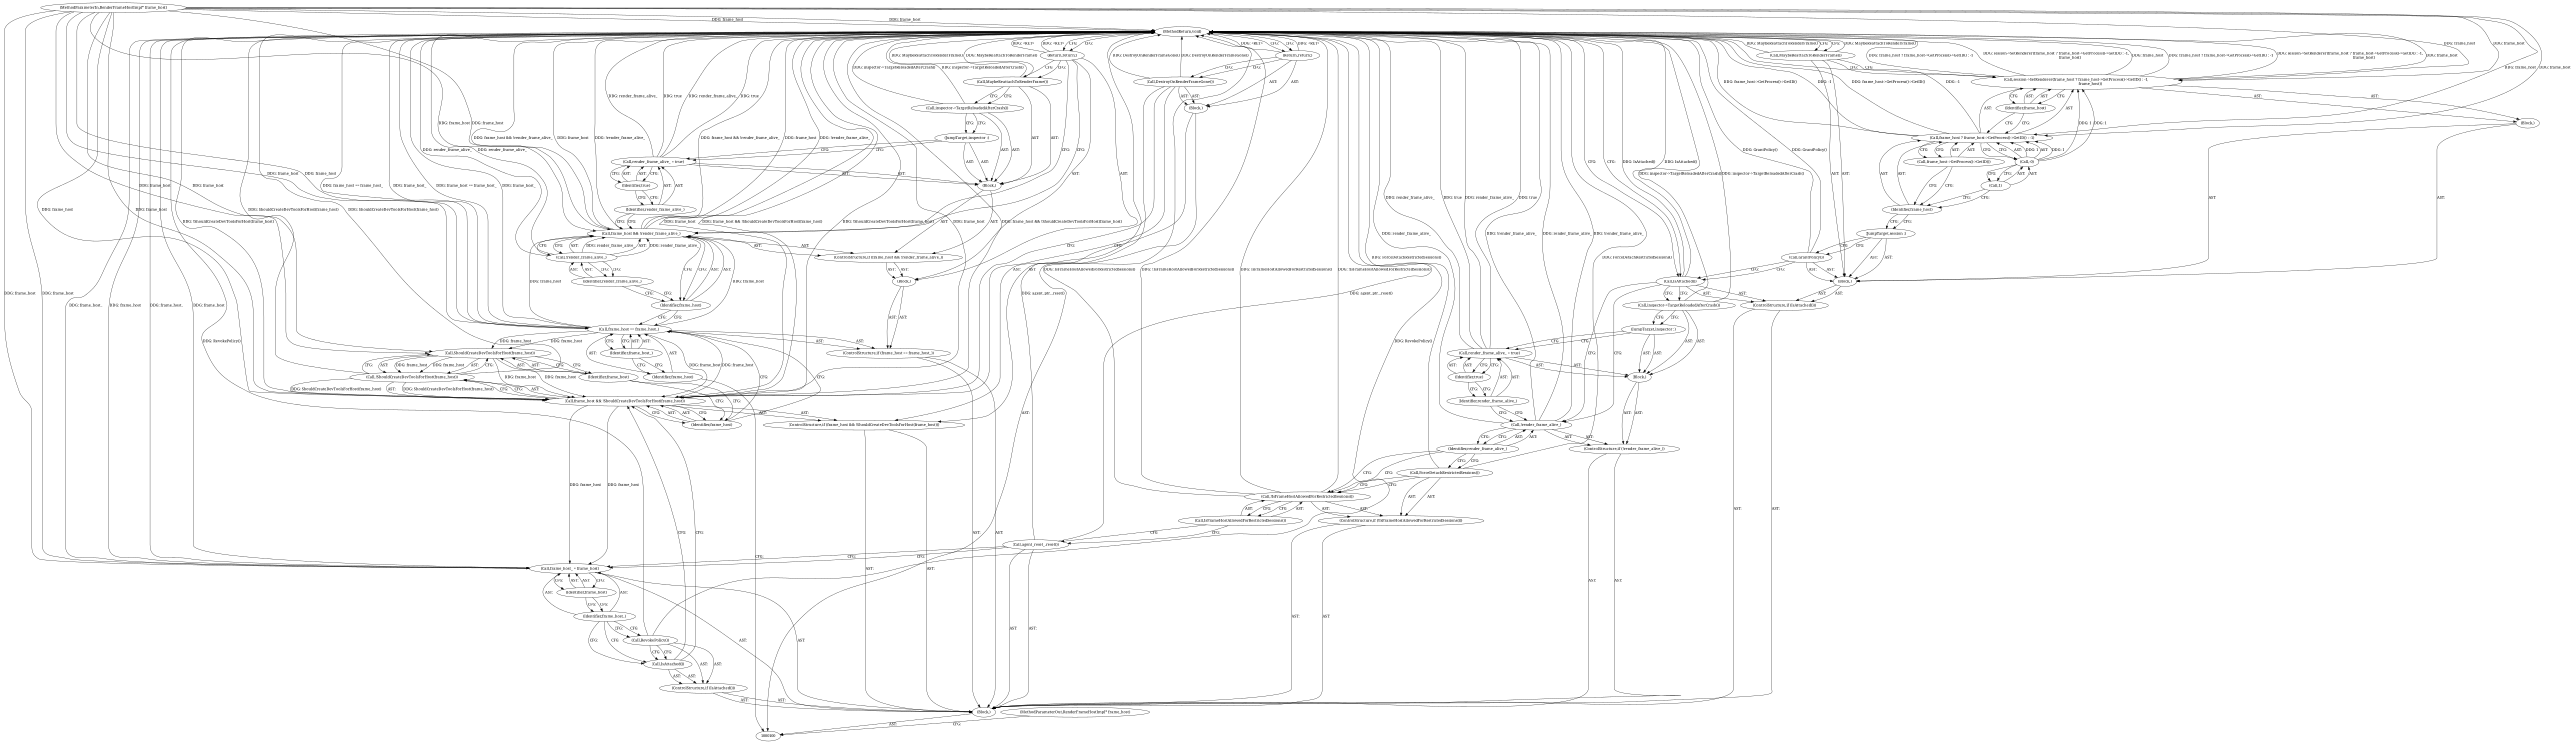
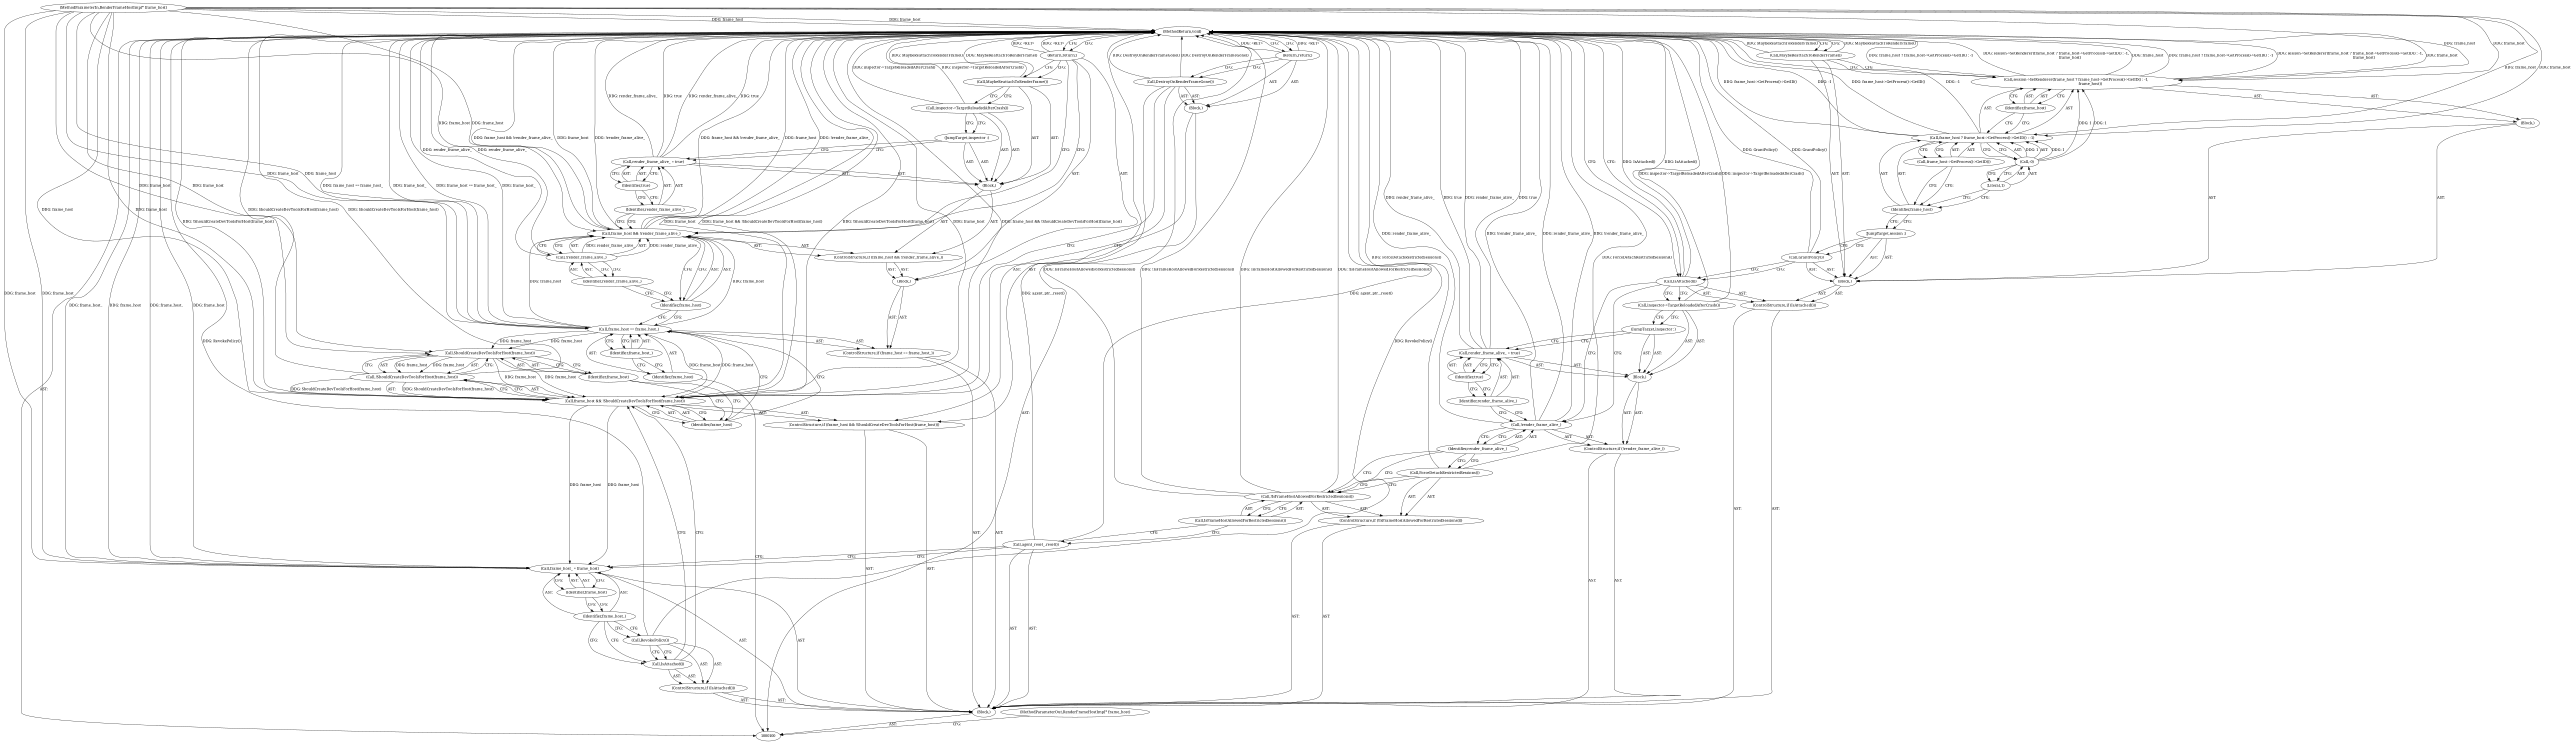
node "(Call,1)": label "(Call,1)" -> "(Literal,1)"
edge "(MethodReturn,void)" -> "1000100": added, label "AST:"
